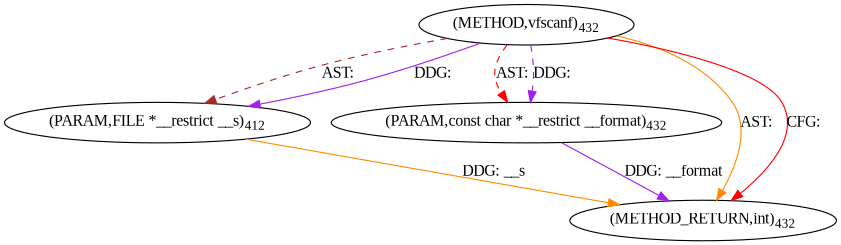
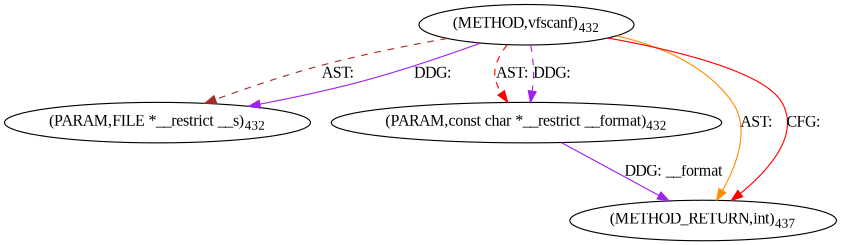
node "(PARAM,FILE *__restrict __s)": text "412" -> "432"
edge "(PARAM,FILE *__restrict __s)" -> "(METHOD_RETURN,int)": removed, label "DDG: __s"
node "(METHOD_RETURN,int)": text "432" -> "437"
